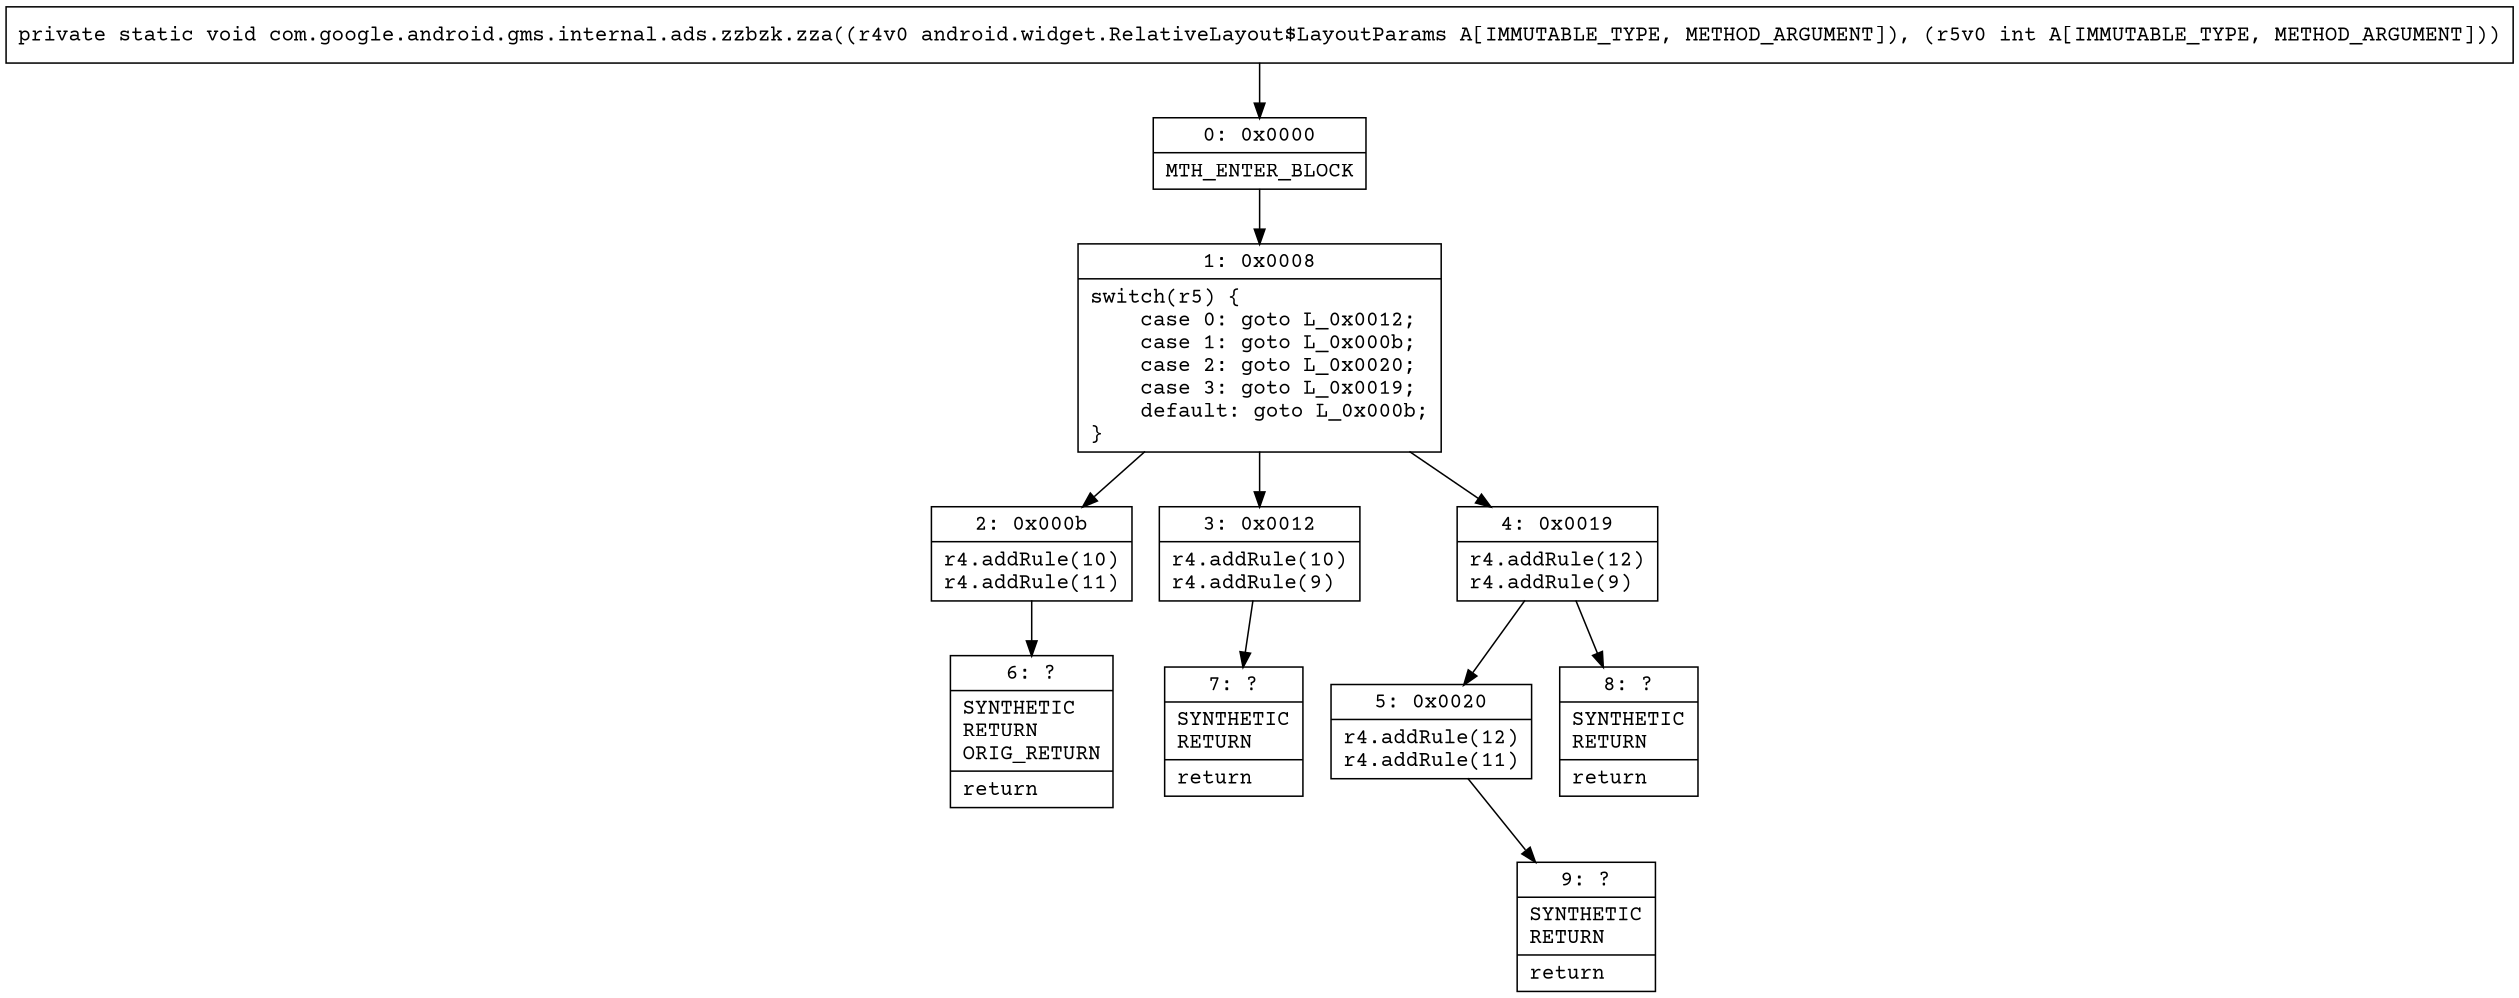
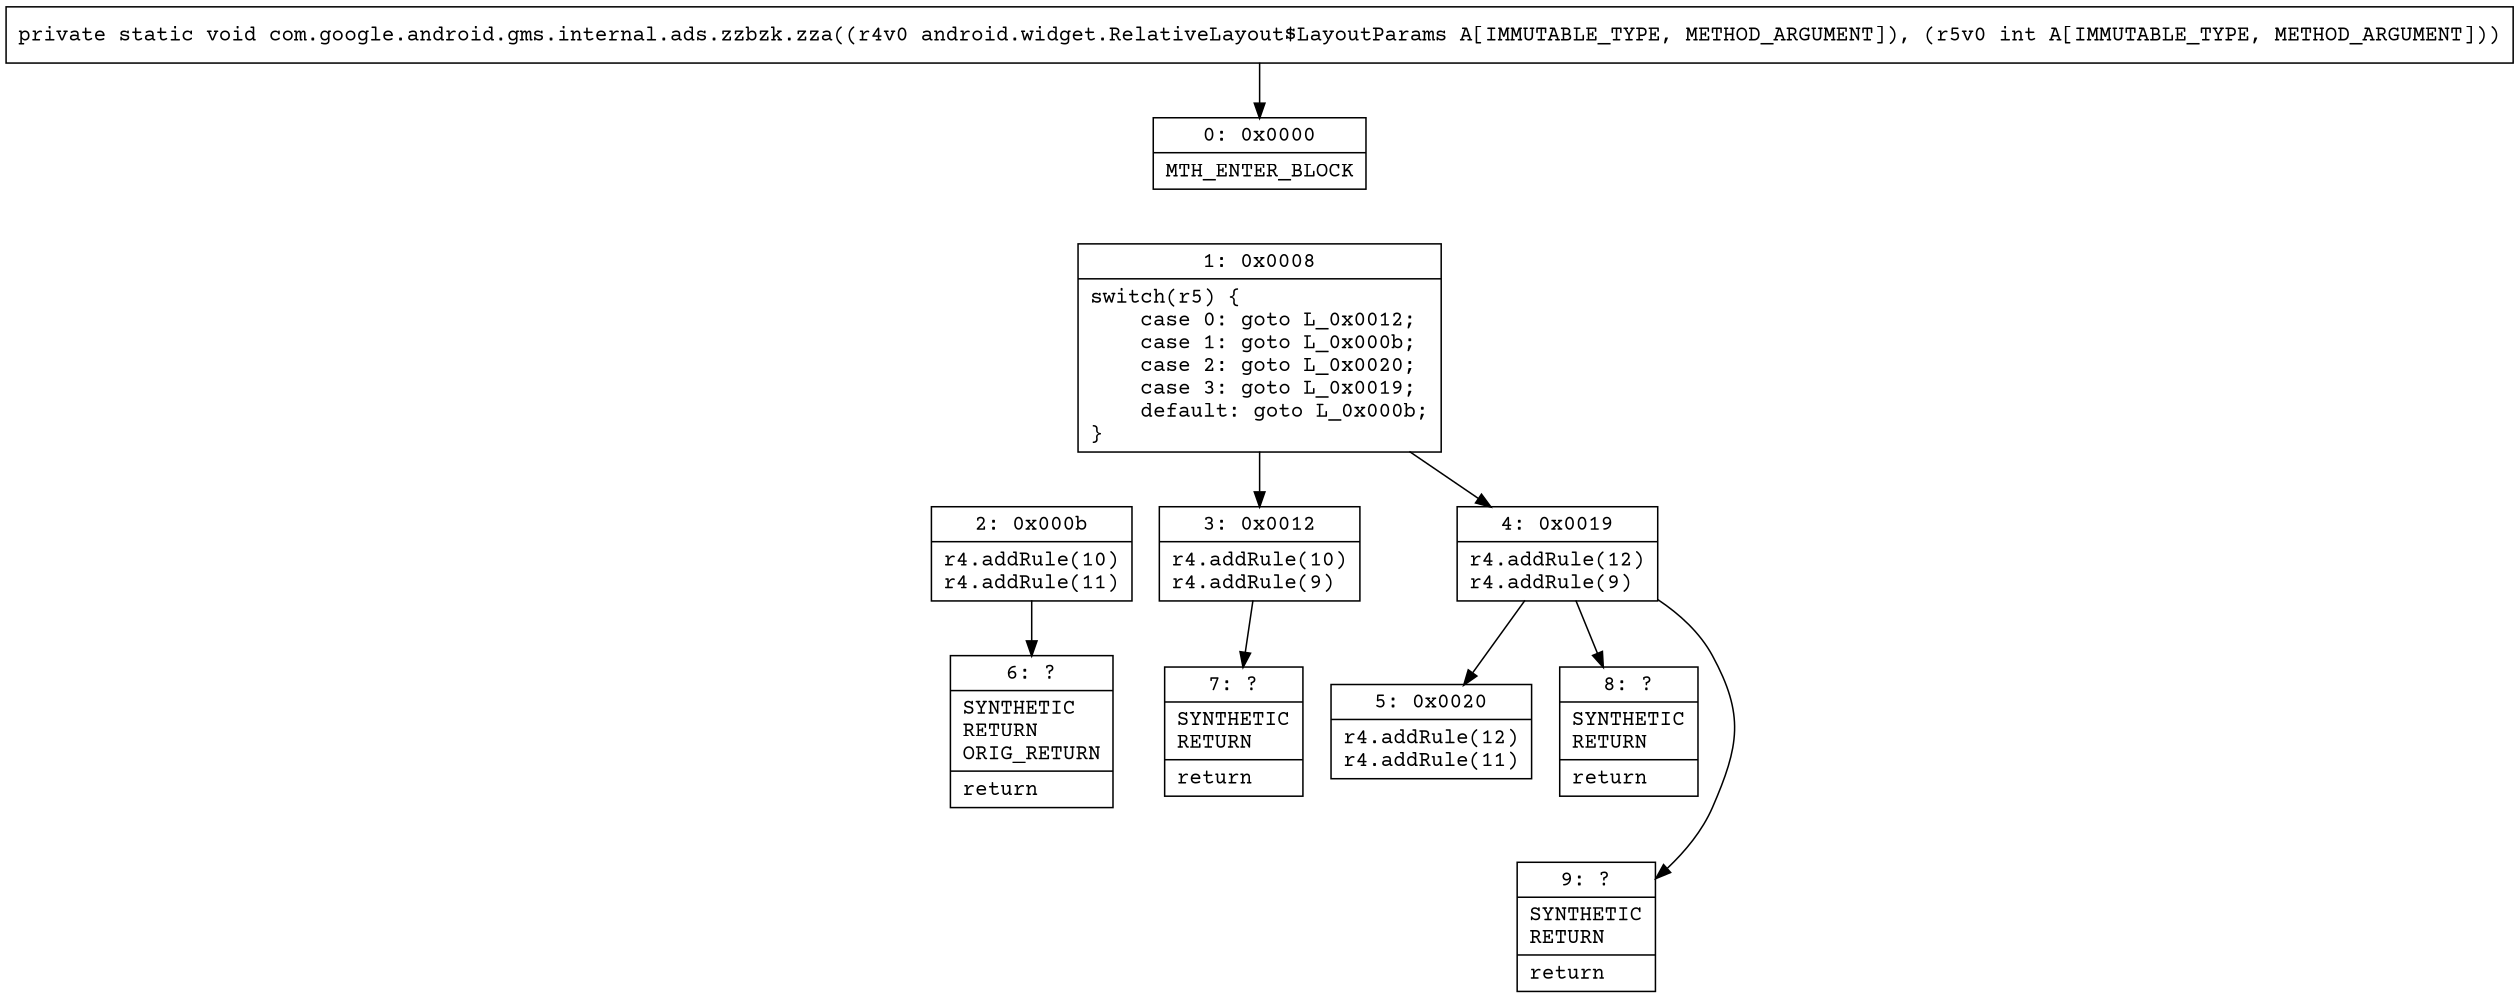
edge "0: 0x0000" -> "1: 0x0008": removed
edge "1: 0x0008" -> "2: 0x000b": removed
edge "5: 0x0020" -> "9: ?": now "4: 0x0019" -> "9: ?"
